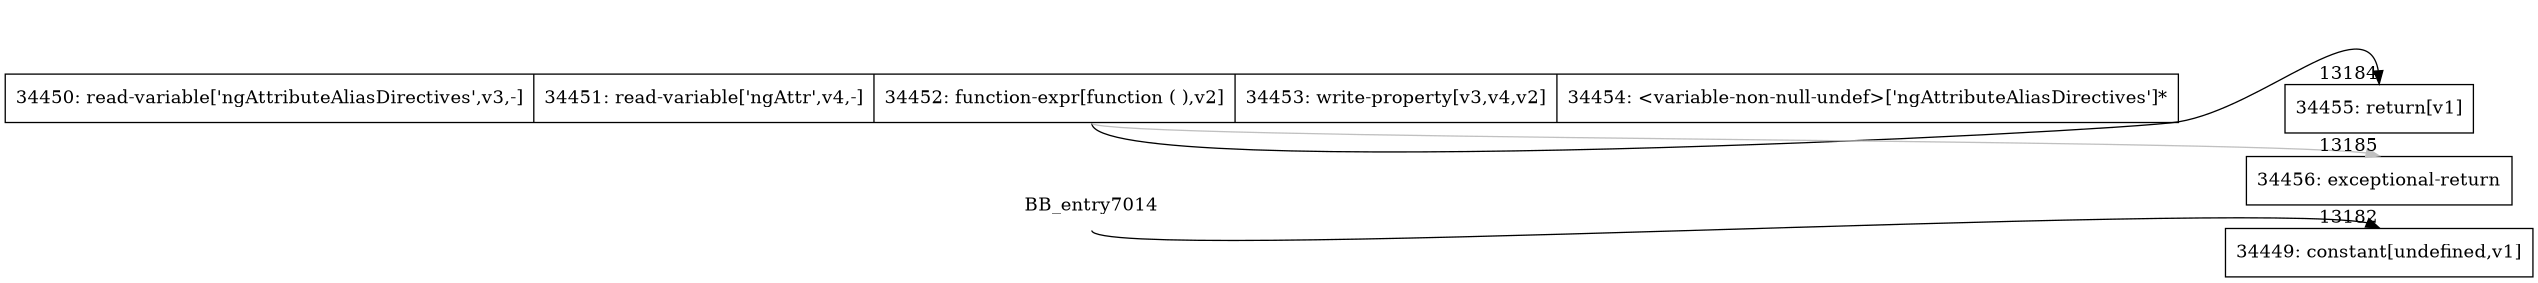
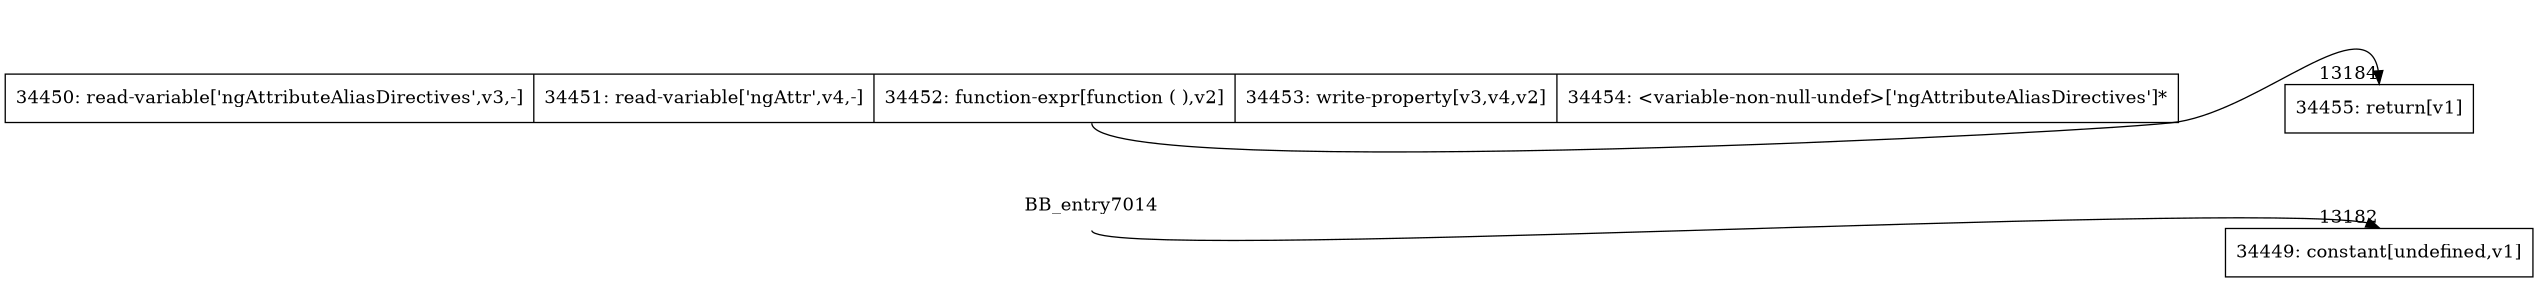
node "34456: exceptional-return": removed
